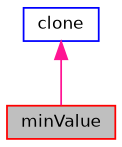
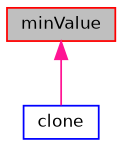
edge "minValue" -> "clone": reversed
